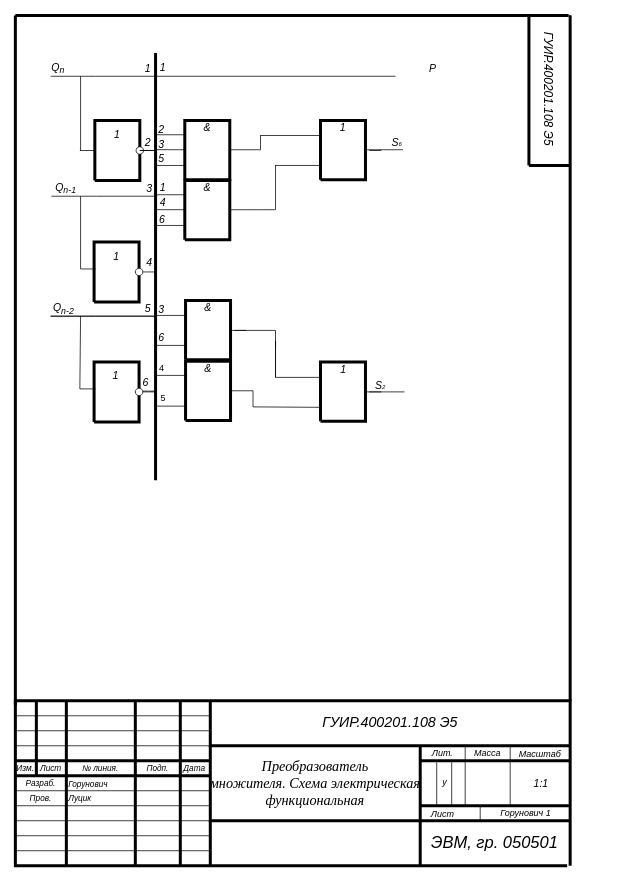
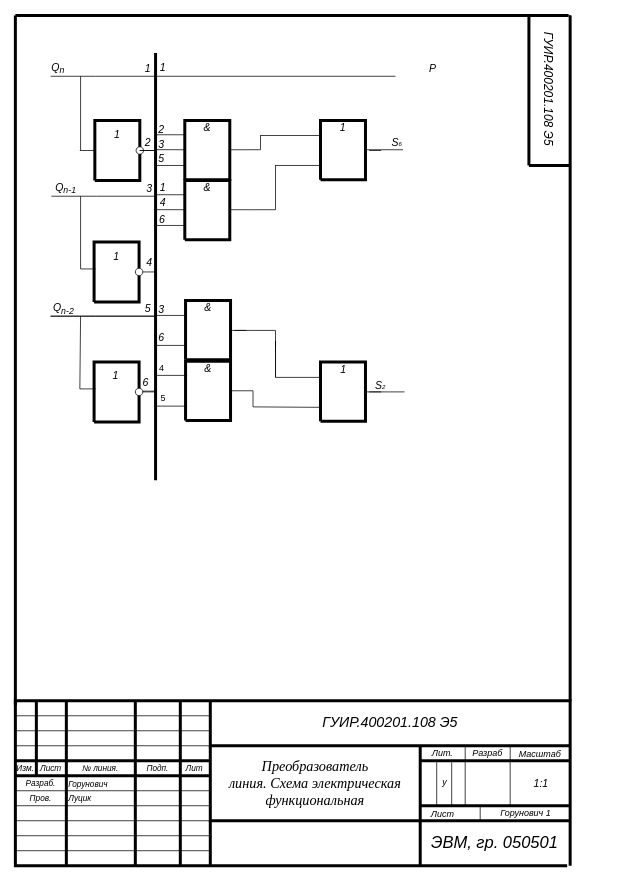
node "Масса": label "Масса" -> "Разраб"
node "Дата": label "Дата" -> "Лит"
node "Преобразователь множителя. Схема электрическая функциональная": label "Преобразователь множителя. Схема электрическая функциональная" -> "Преобразователь линия. Схема электрическая функциональная"
